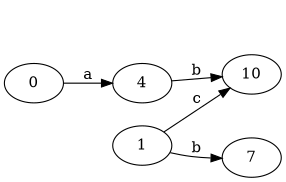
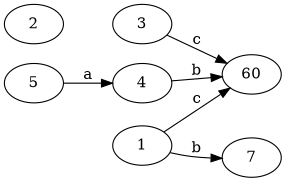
node "2": added
node "3": added
node "10": label "10" -> "60"
node "0": label "0" -> "5"
